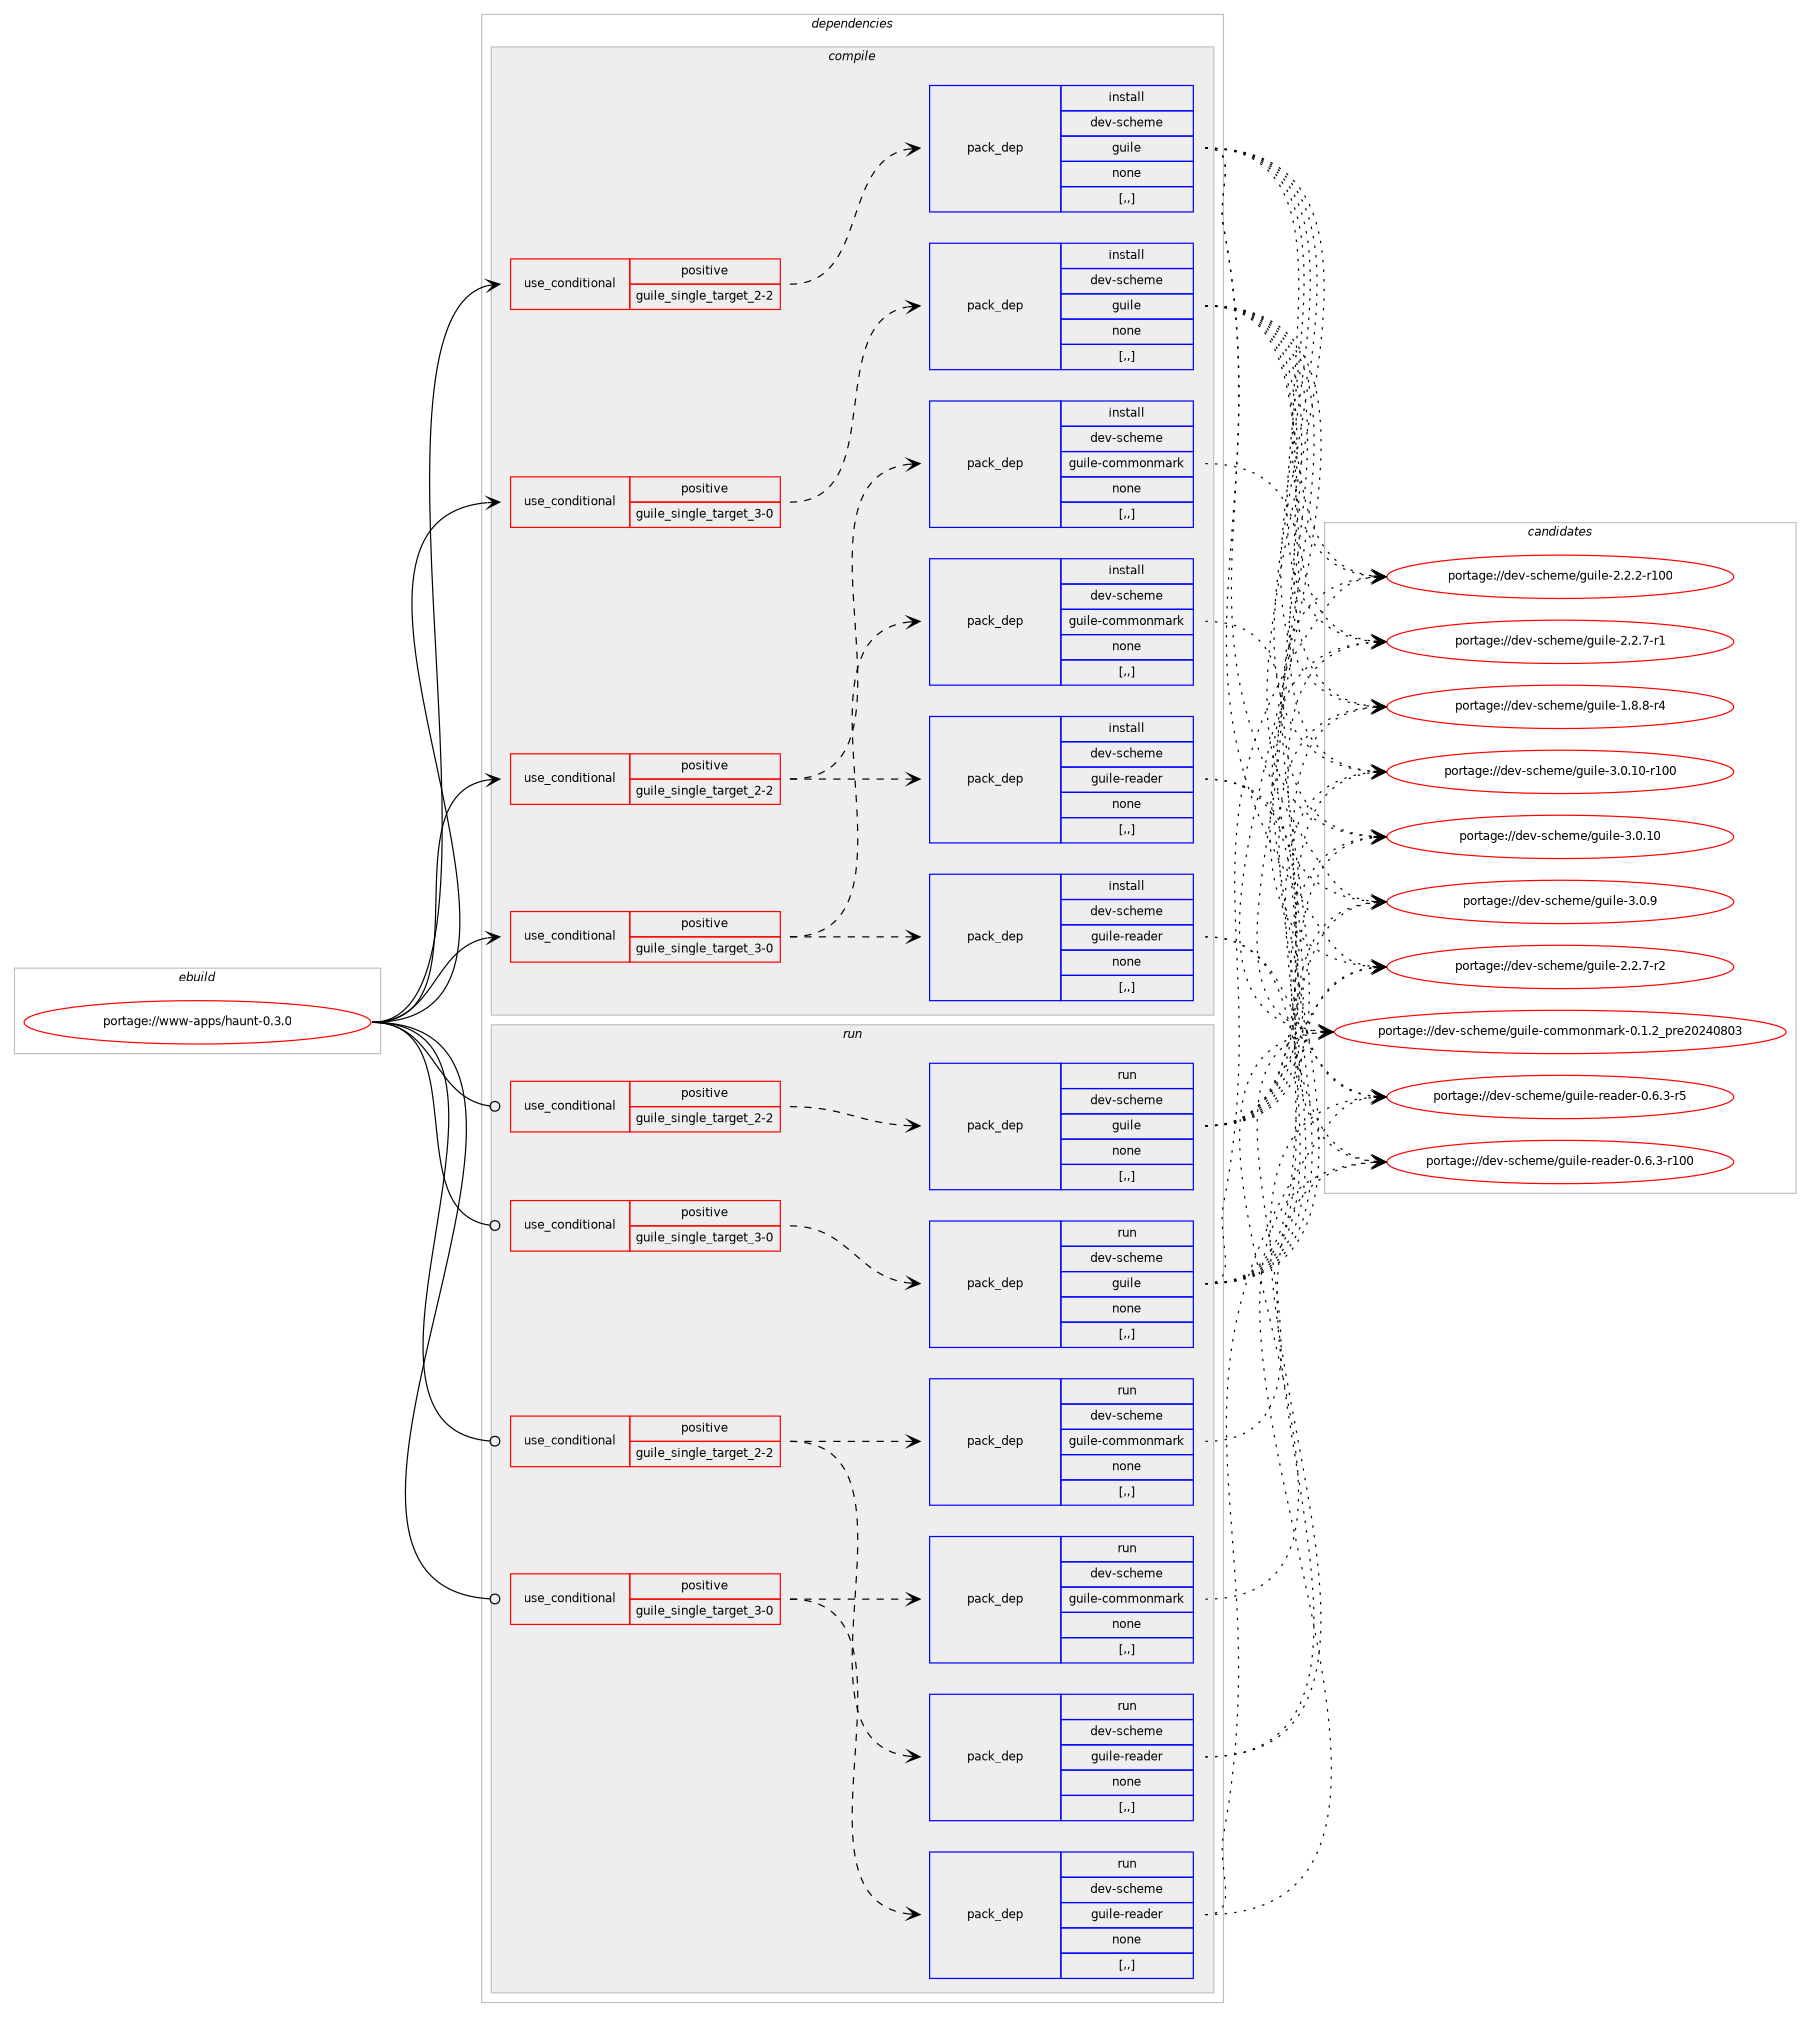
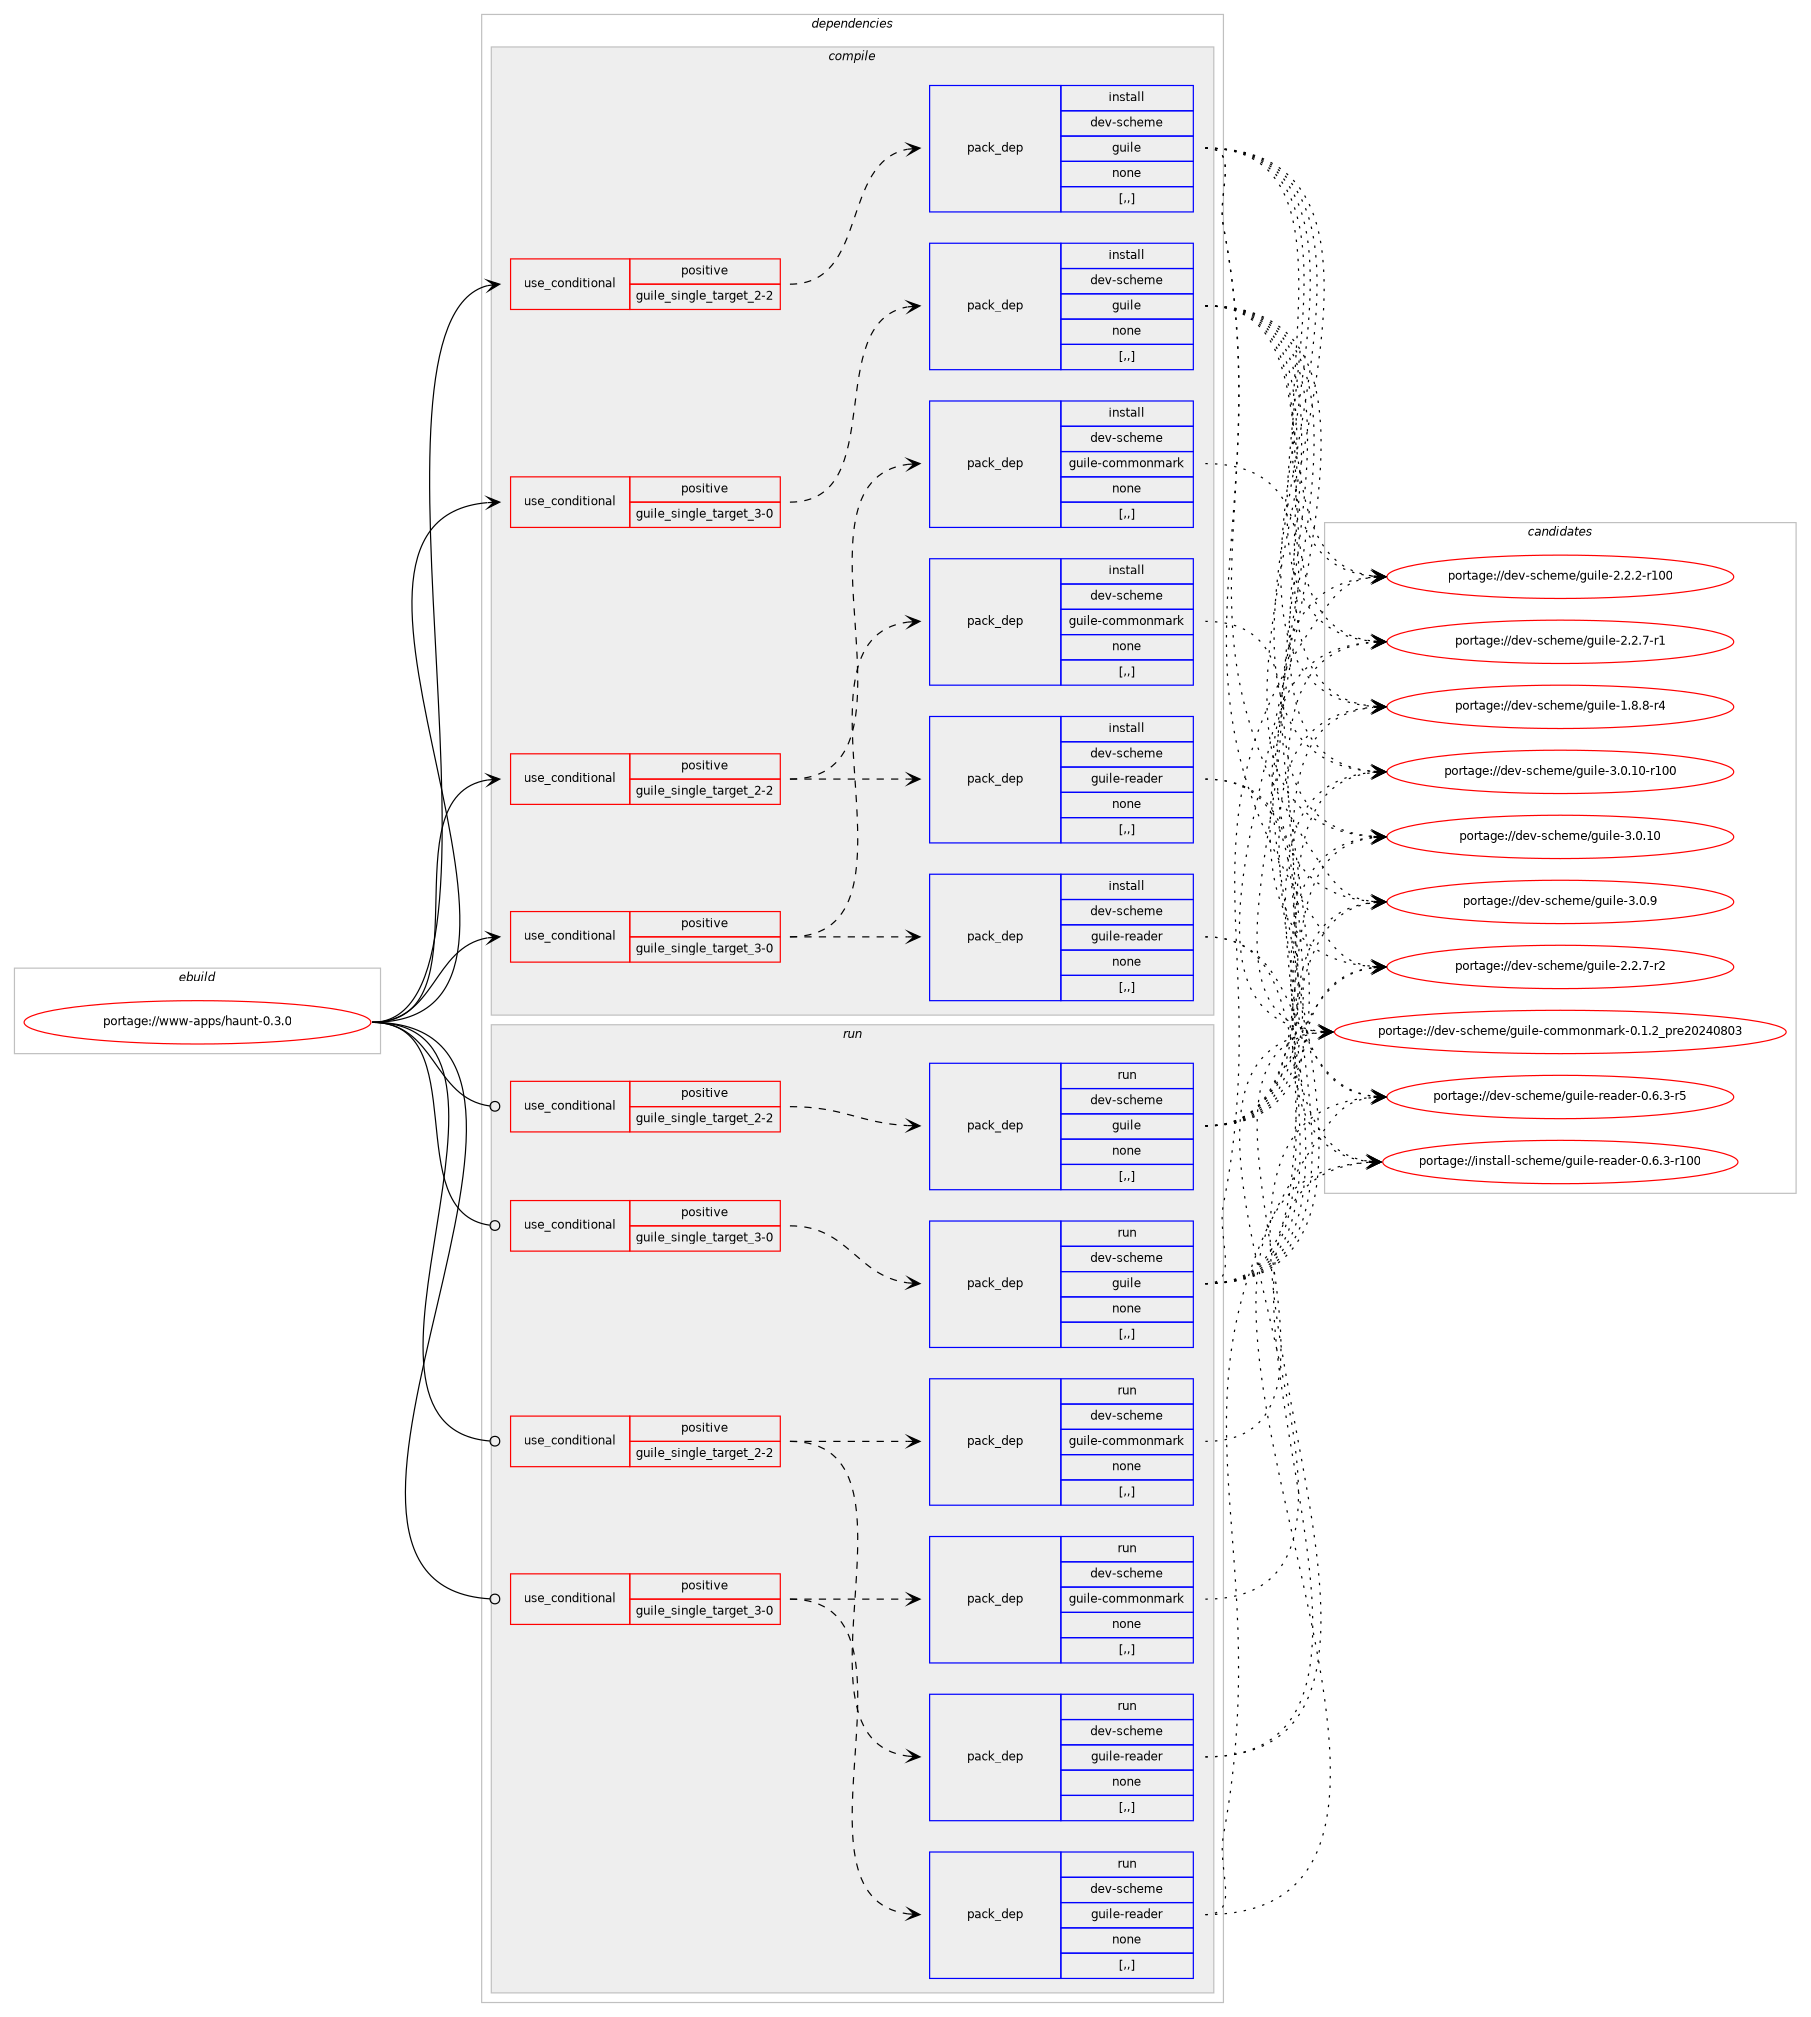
node "portage://dev-scheme/guile-reader-0.6.3-r100": label "portage://dev-scheme/guile-reader-0.6.3-r100" -> "portage://install-scheme/guile-reader-0.6.3-r100"
